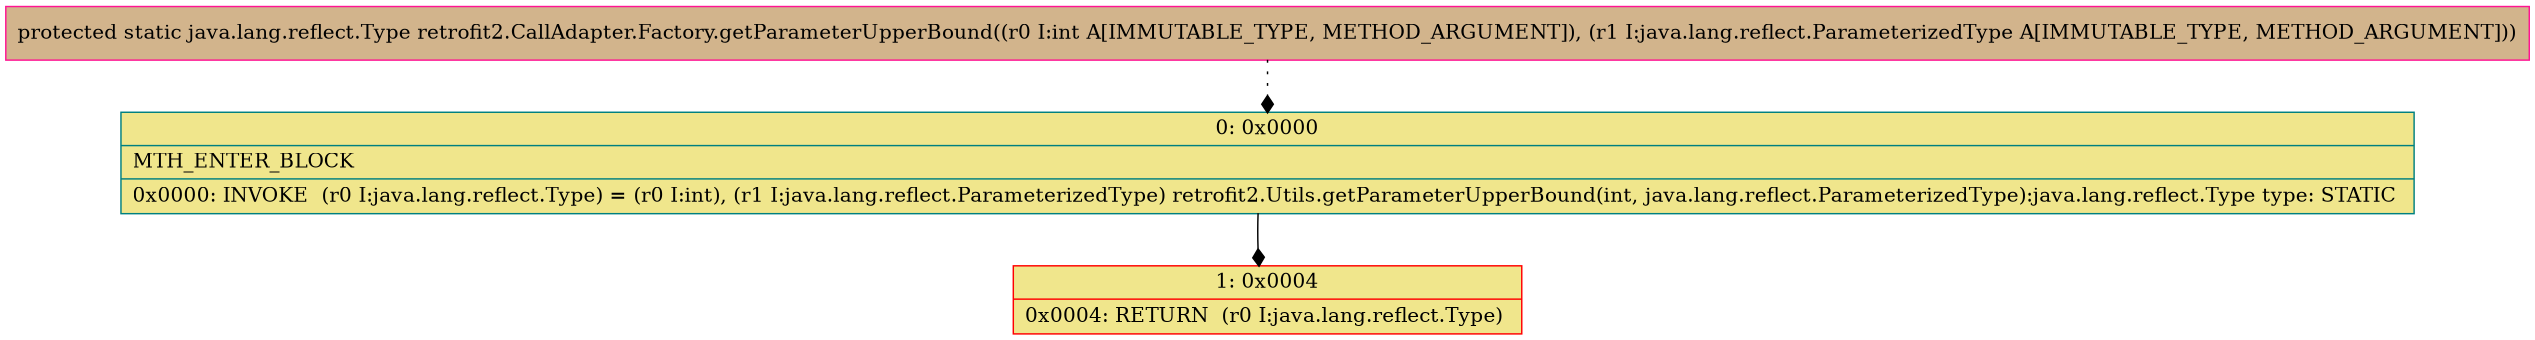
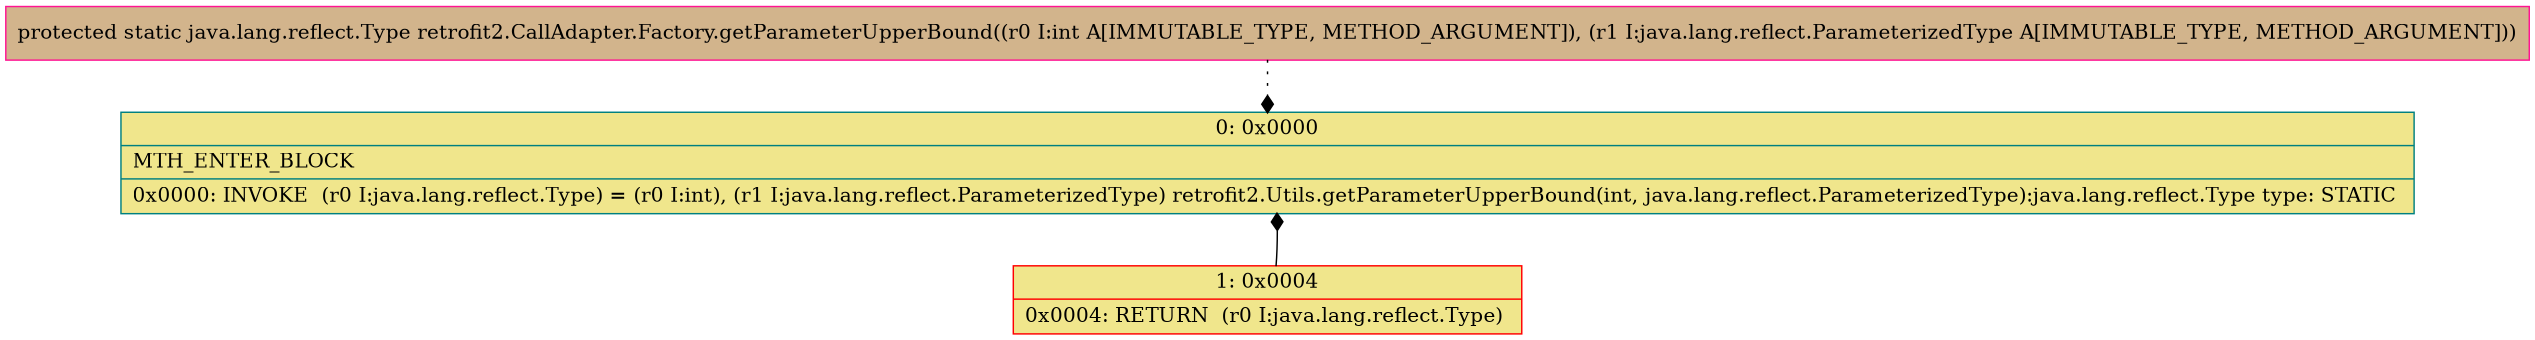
edge "0: 0x0000" -> "1: 0x0004": reversed
